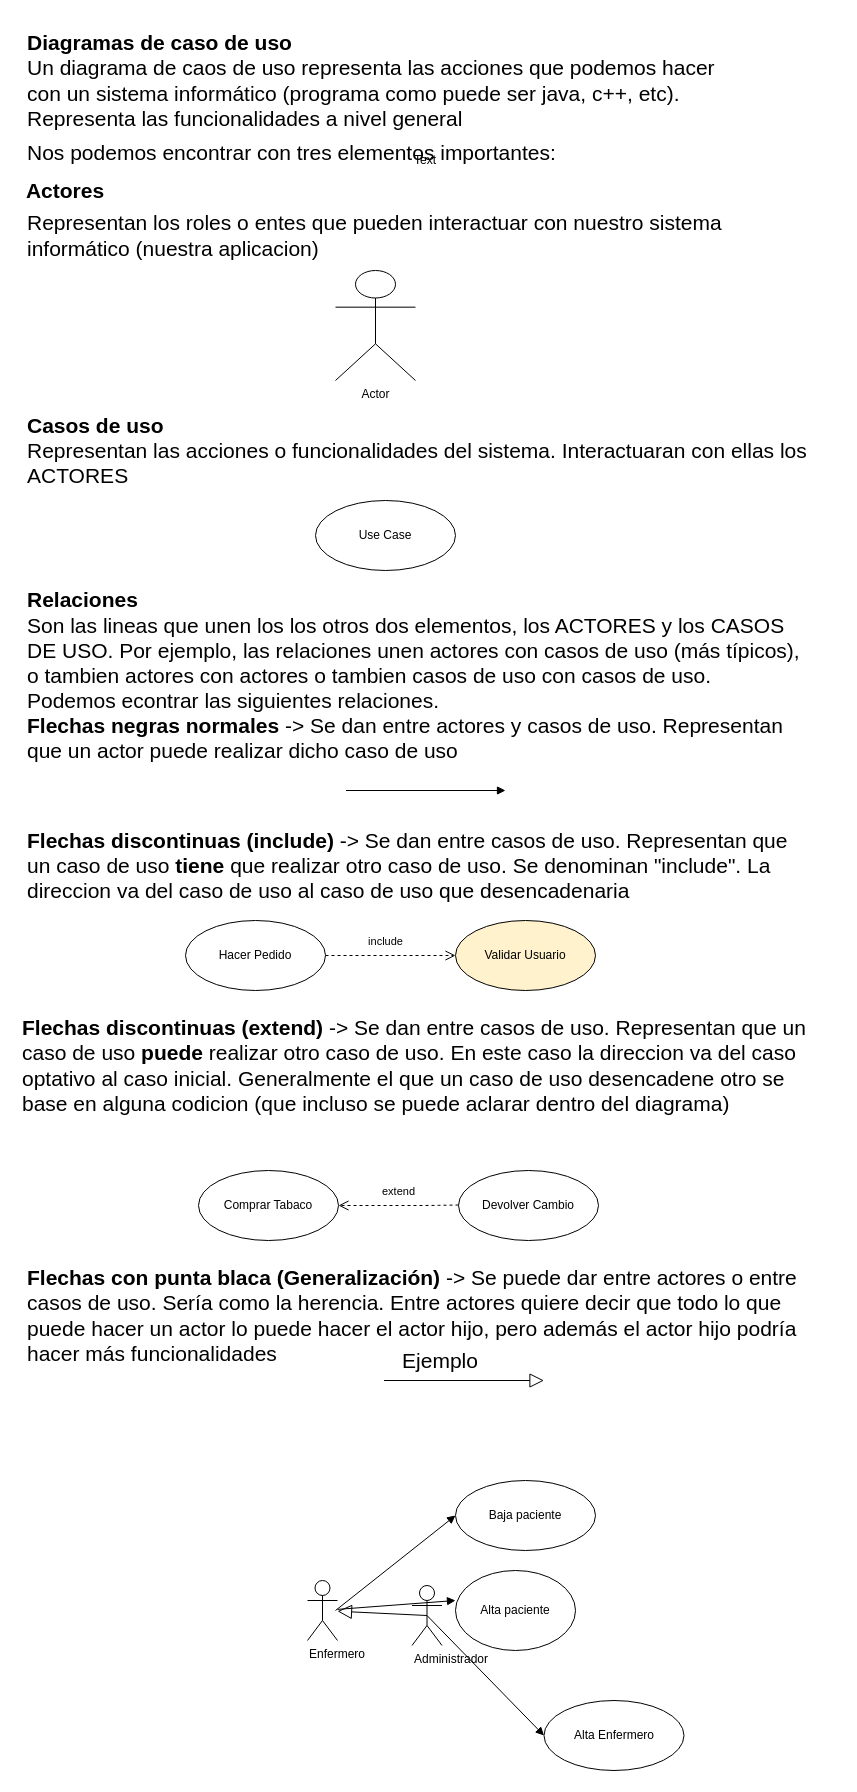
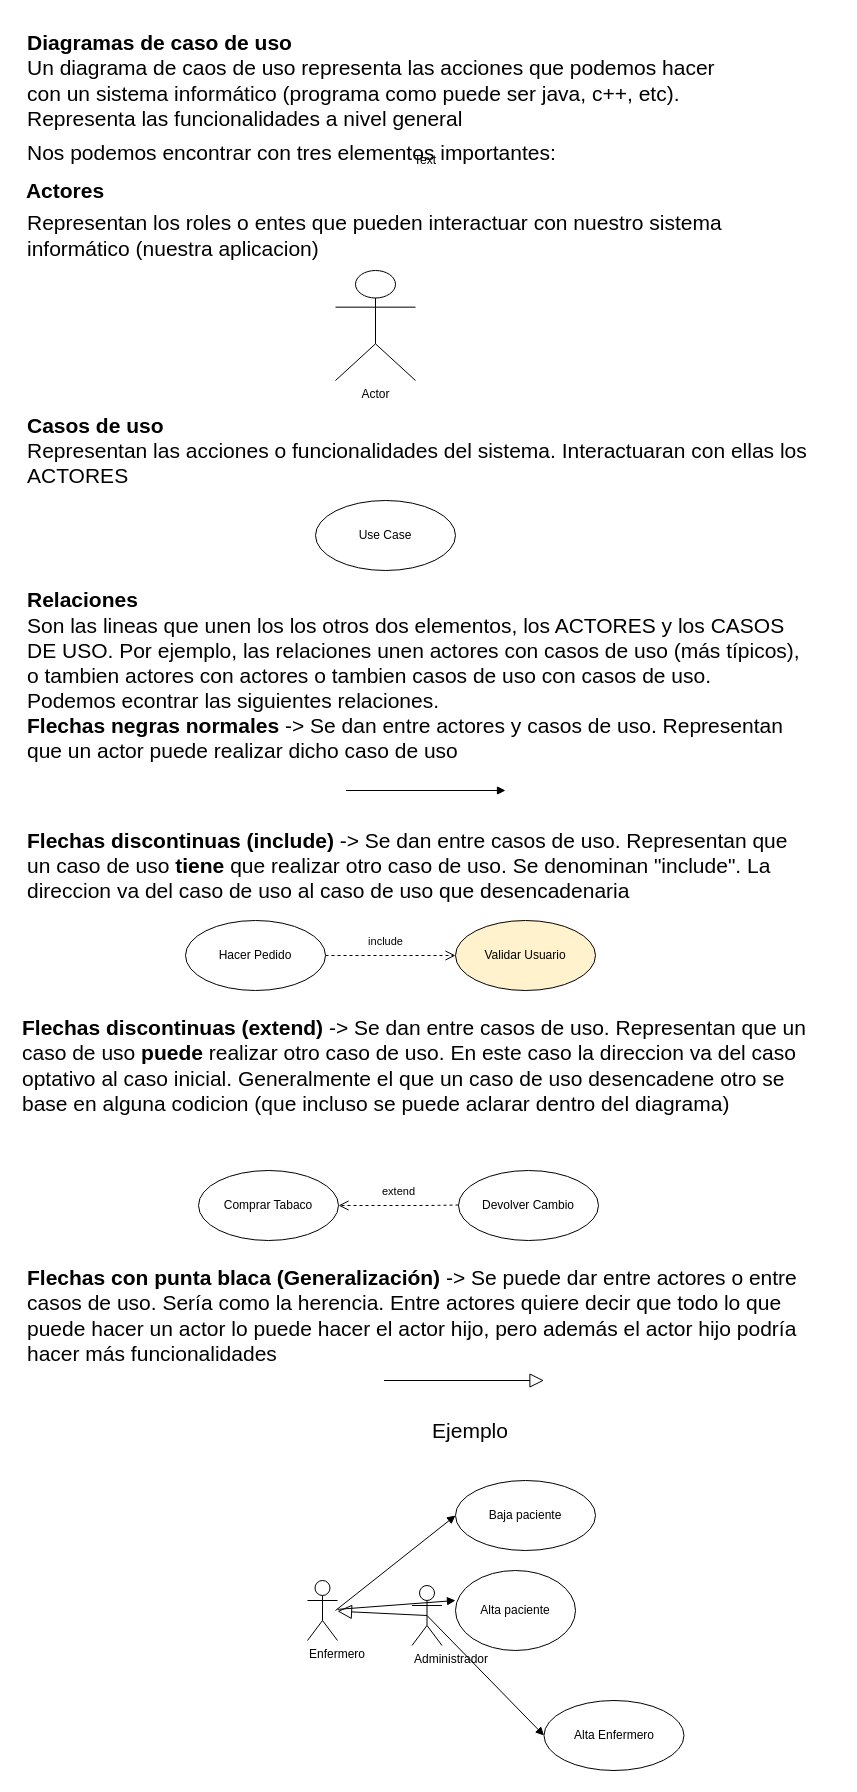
node "Ejemplo": moved (441, 1361) -> (471, 1431)
